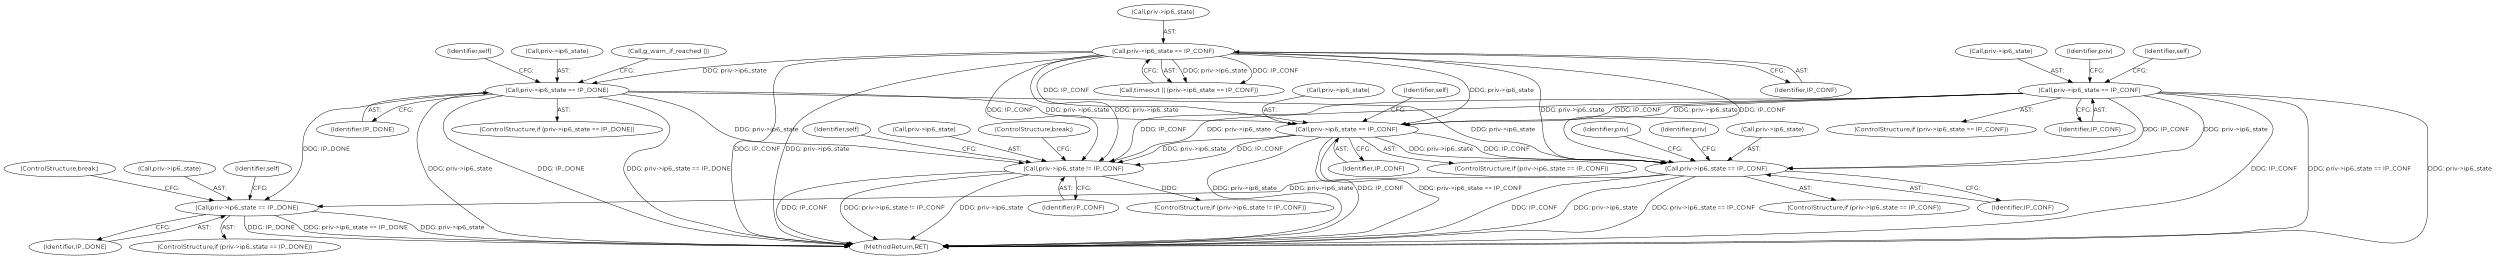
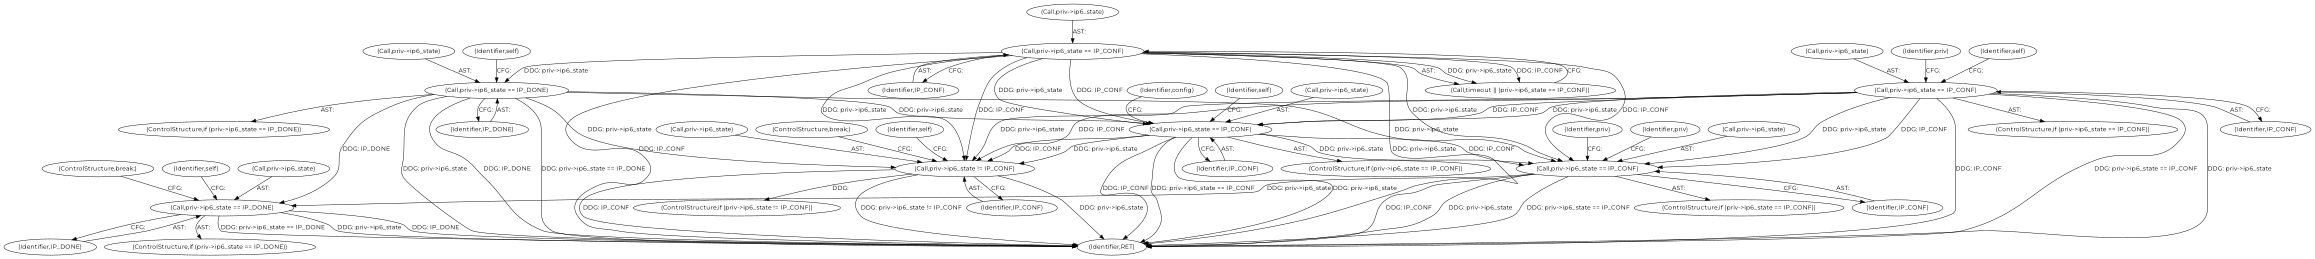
node "(Call,g_warn_if_reached ())": removed
node "(Identifier,config)": added
node "(MethodReturn,RET)": label "(MethodReturn,RET)" -> "(Identifier,RET)"
